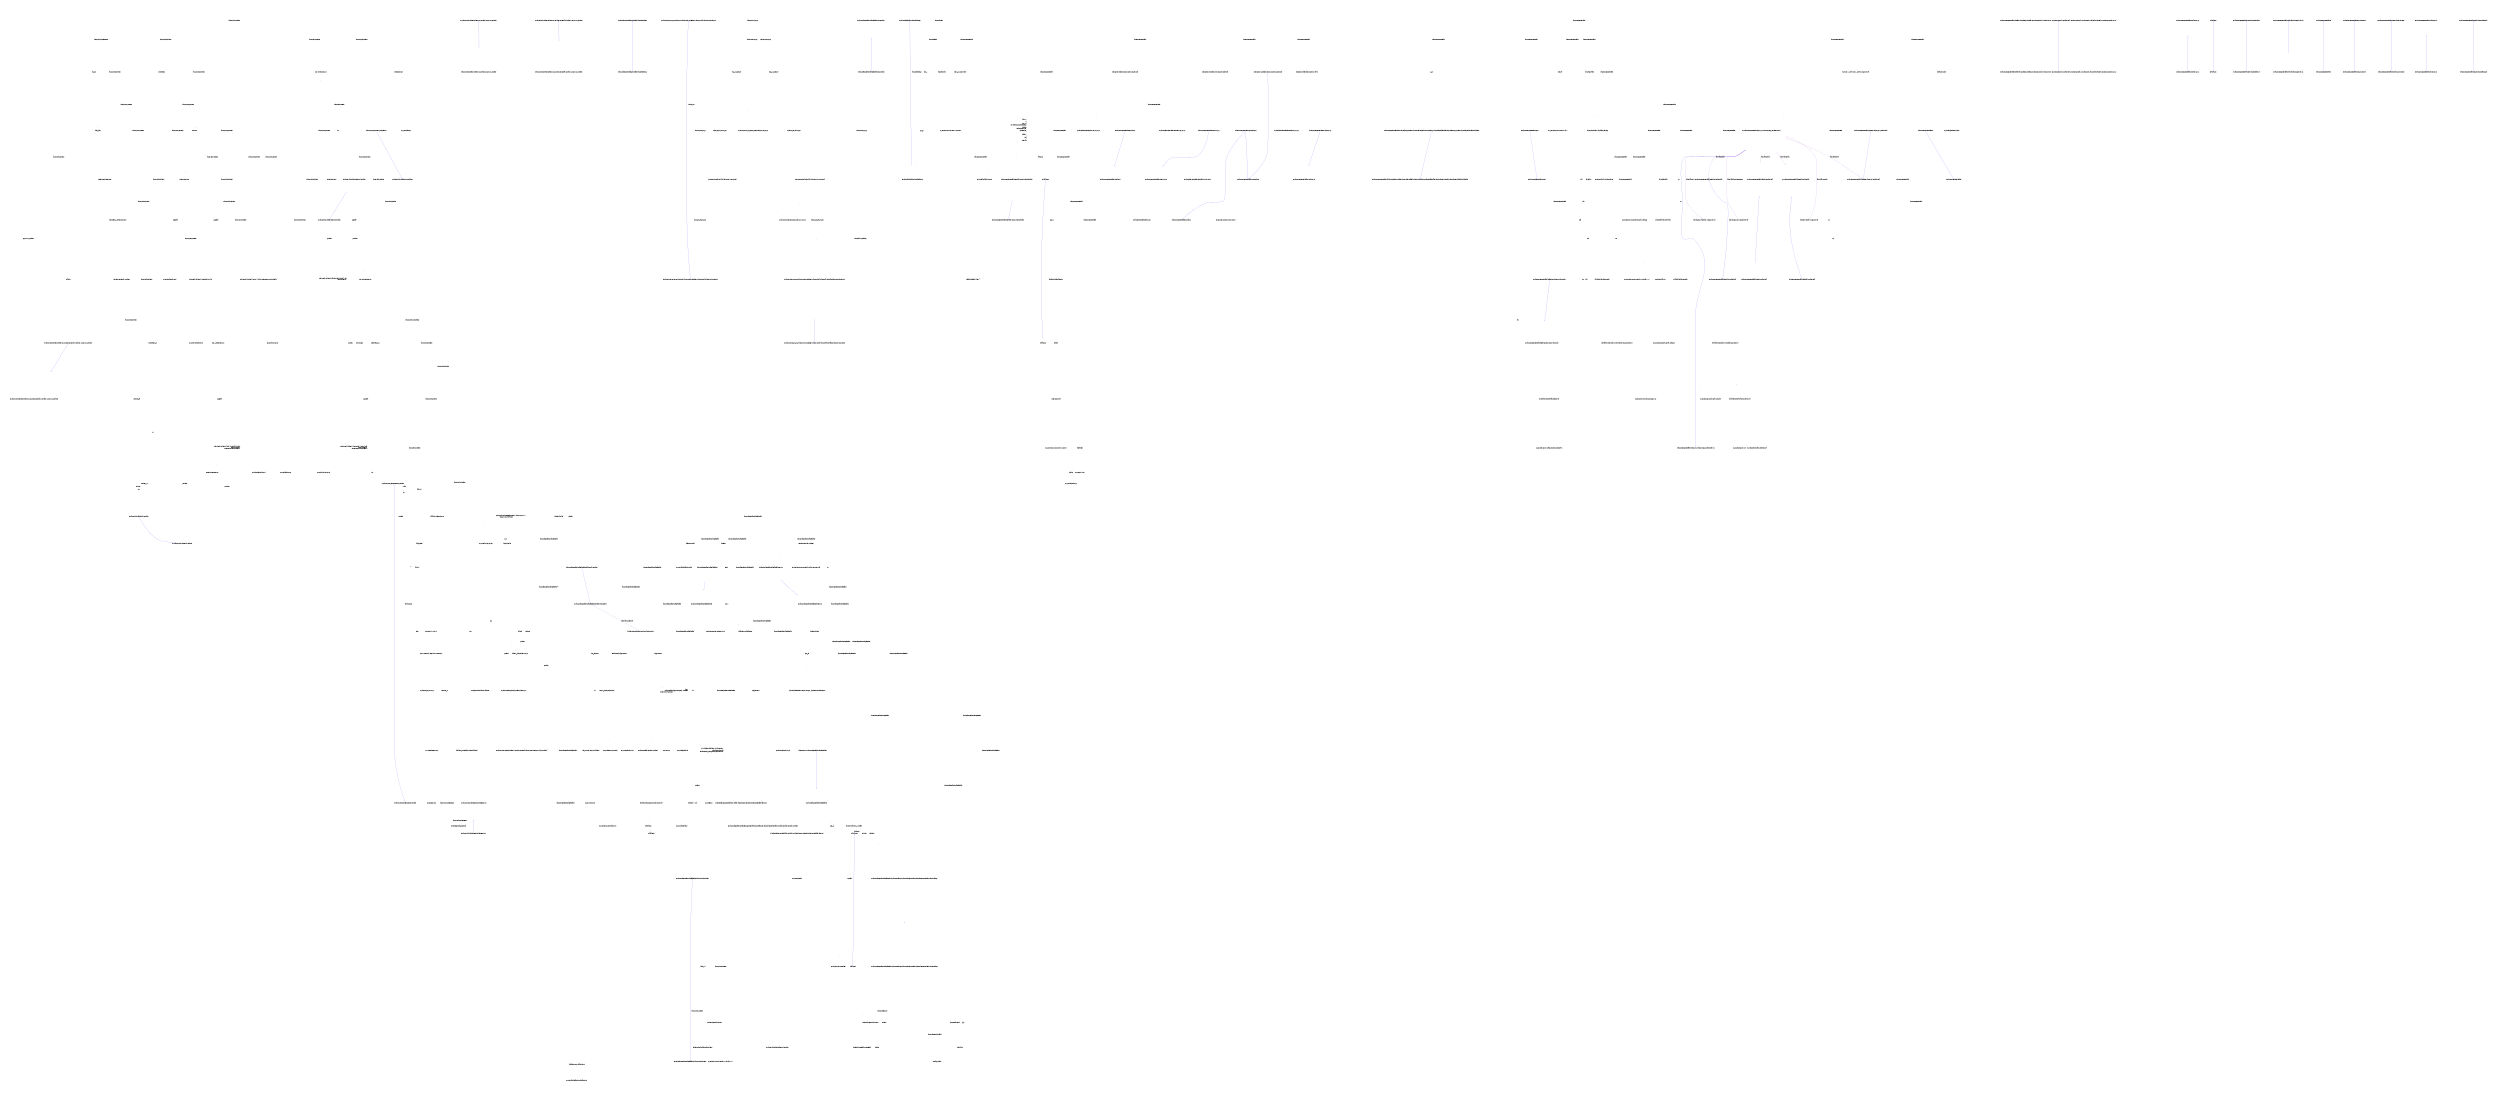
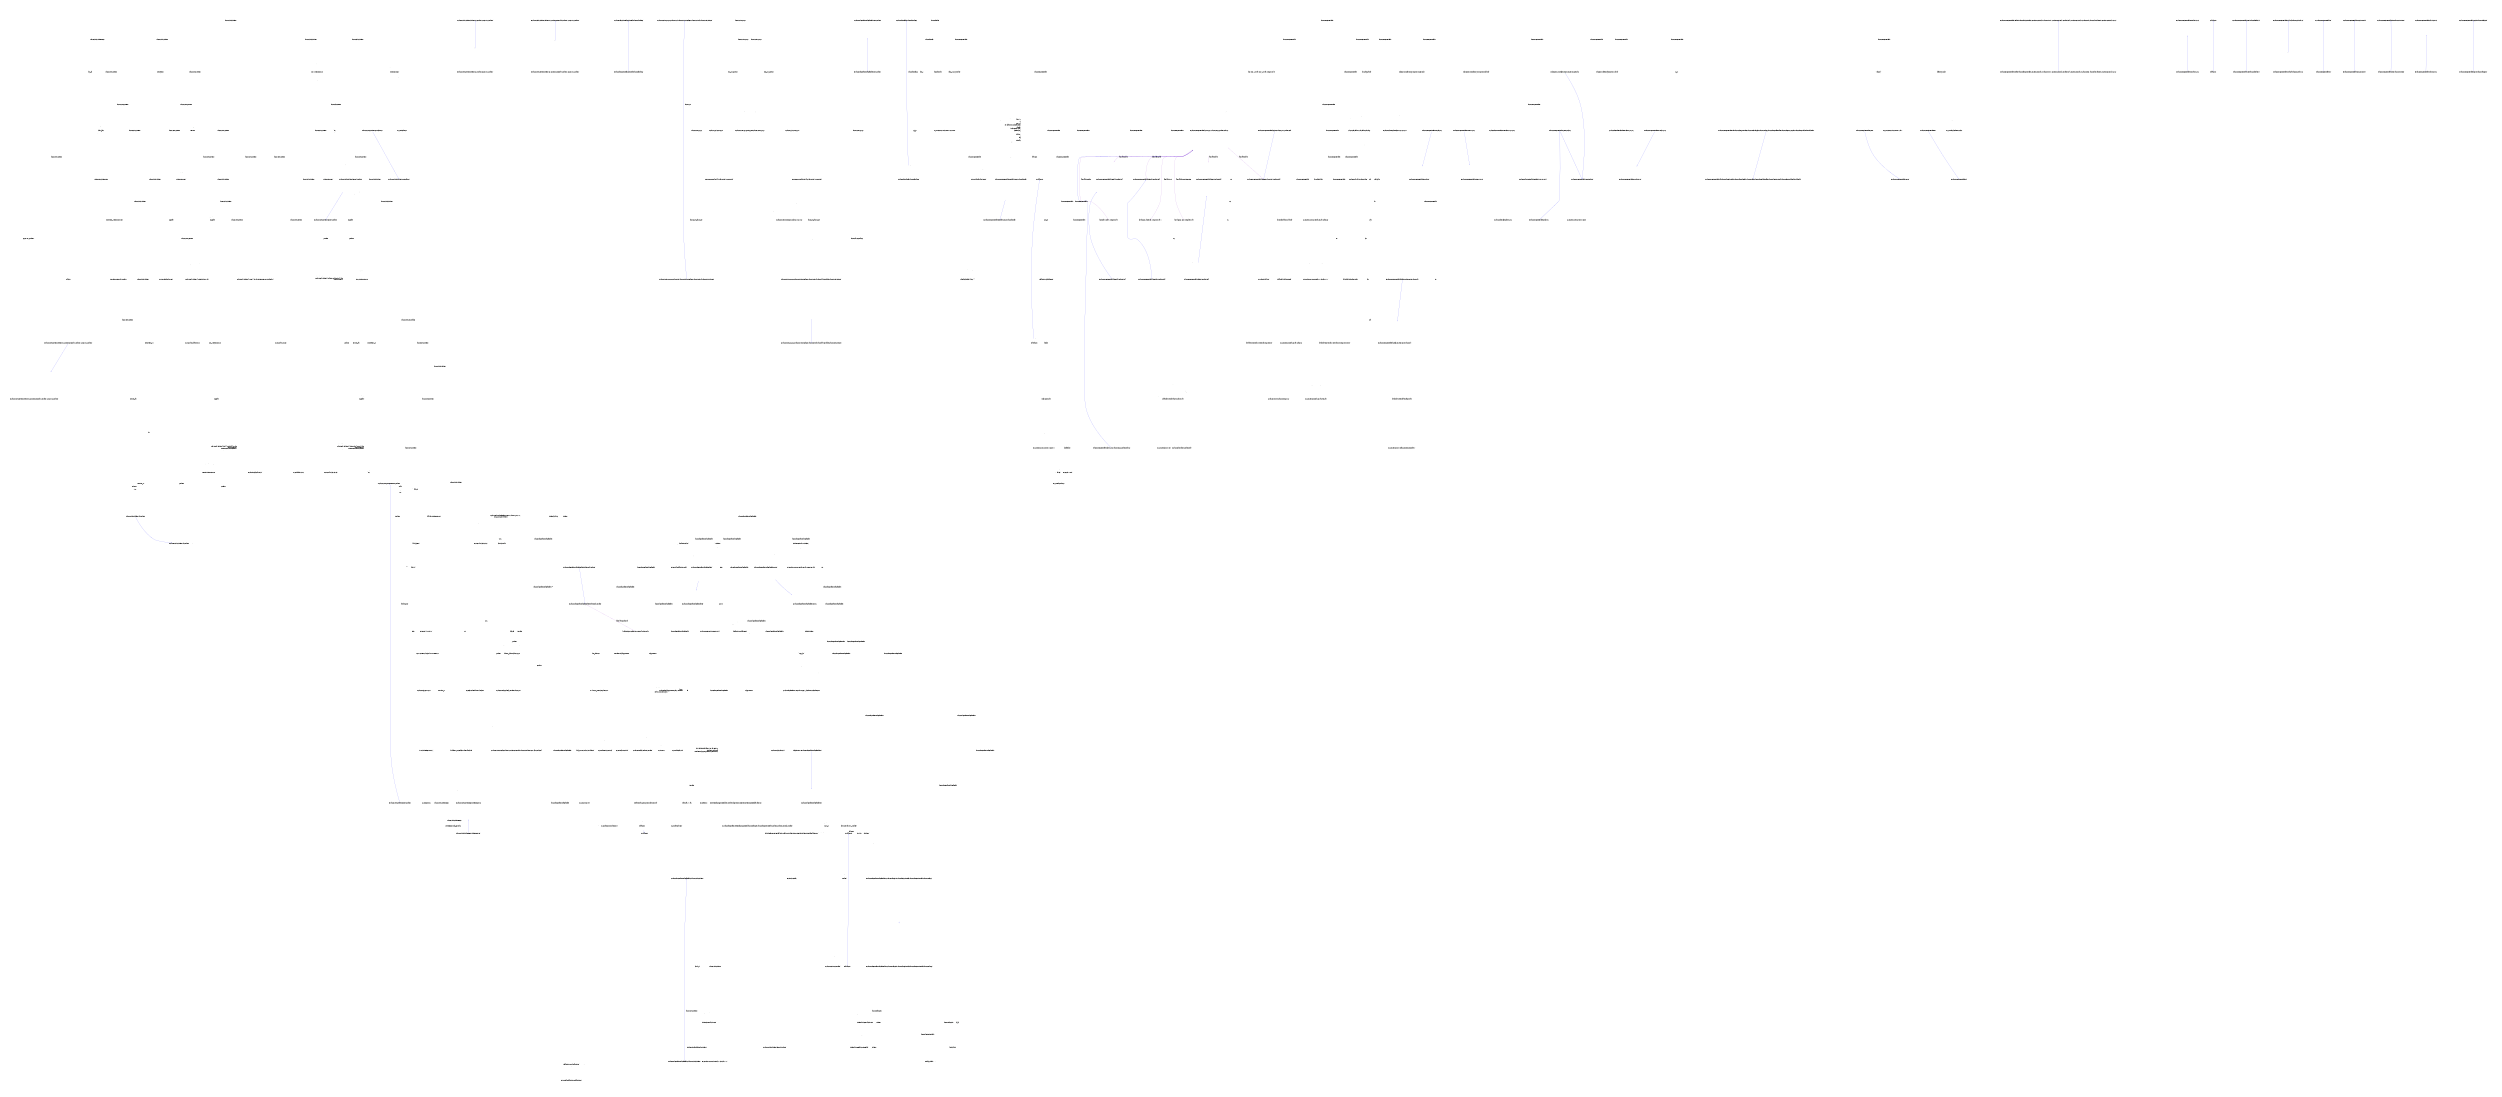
edge "QuantConnect.Tests.Engine.TestResultHandler" -> "Charts.AddOrUpdate(chartName, new Chart(chartName))": reversed
